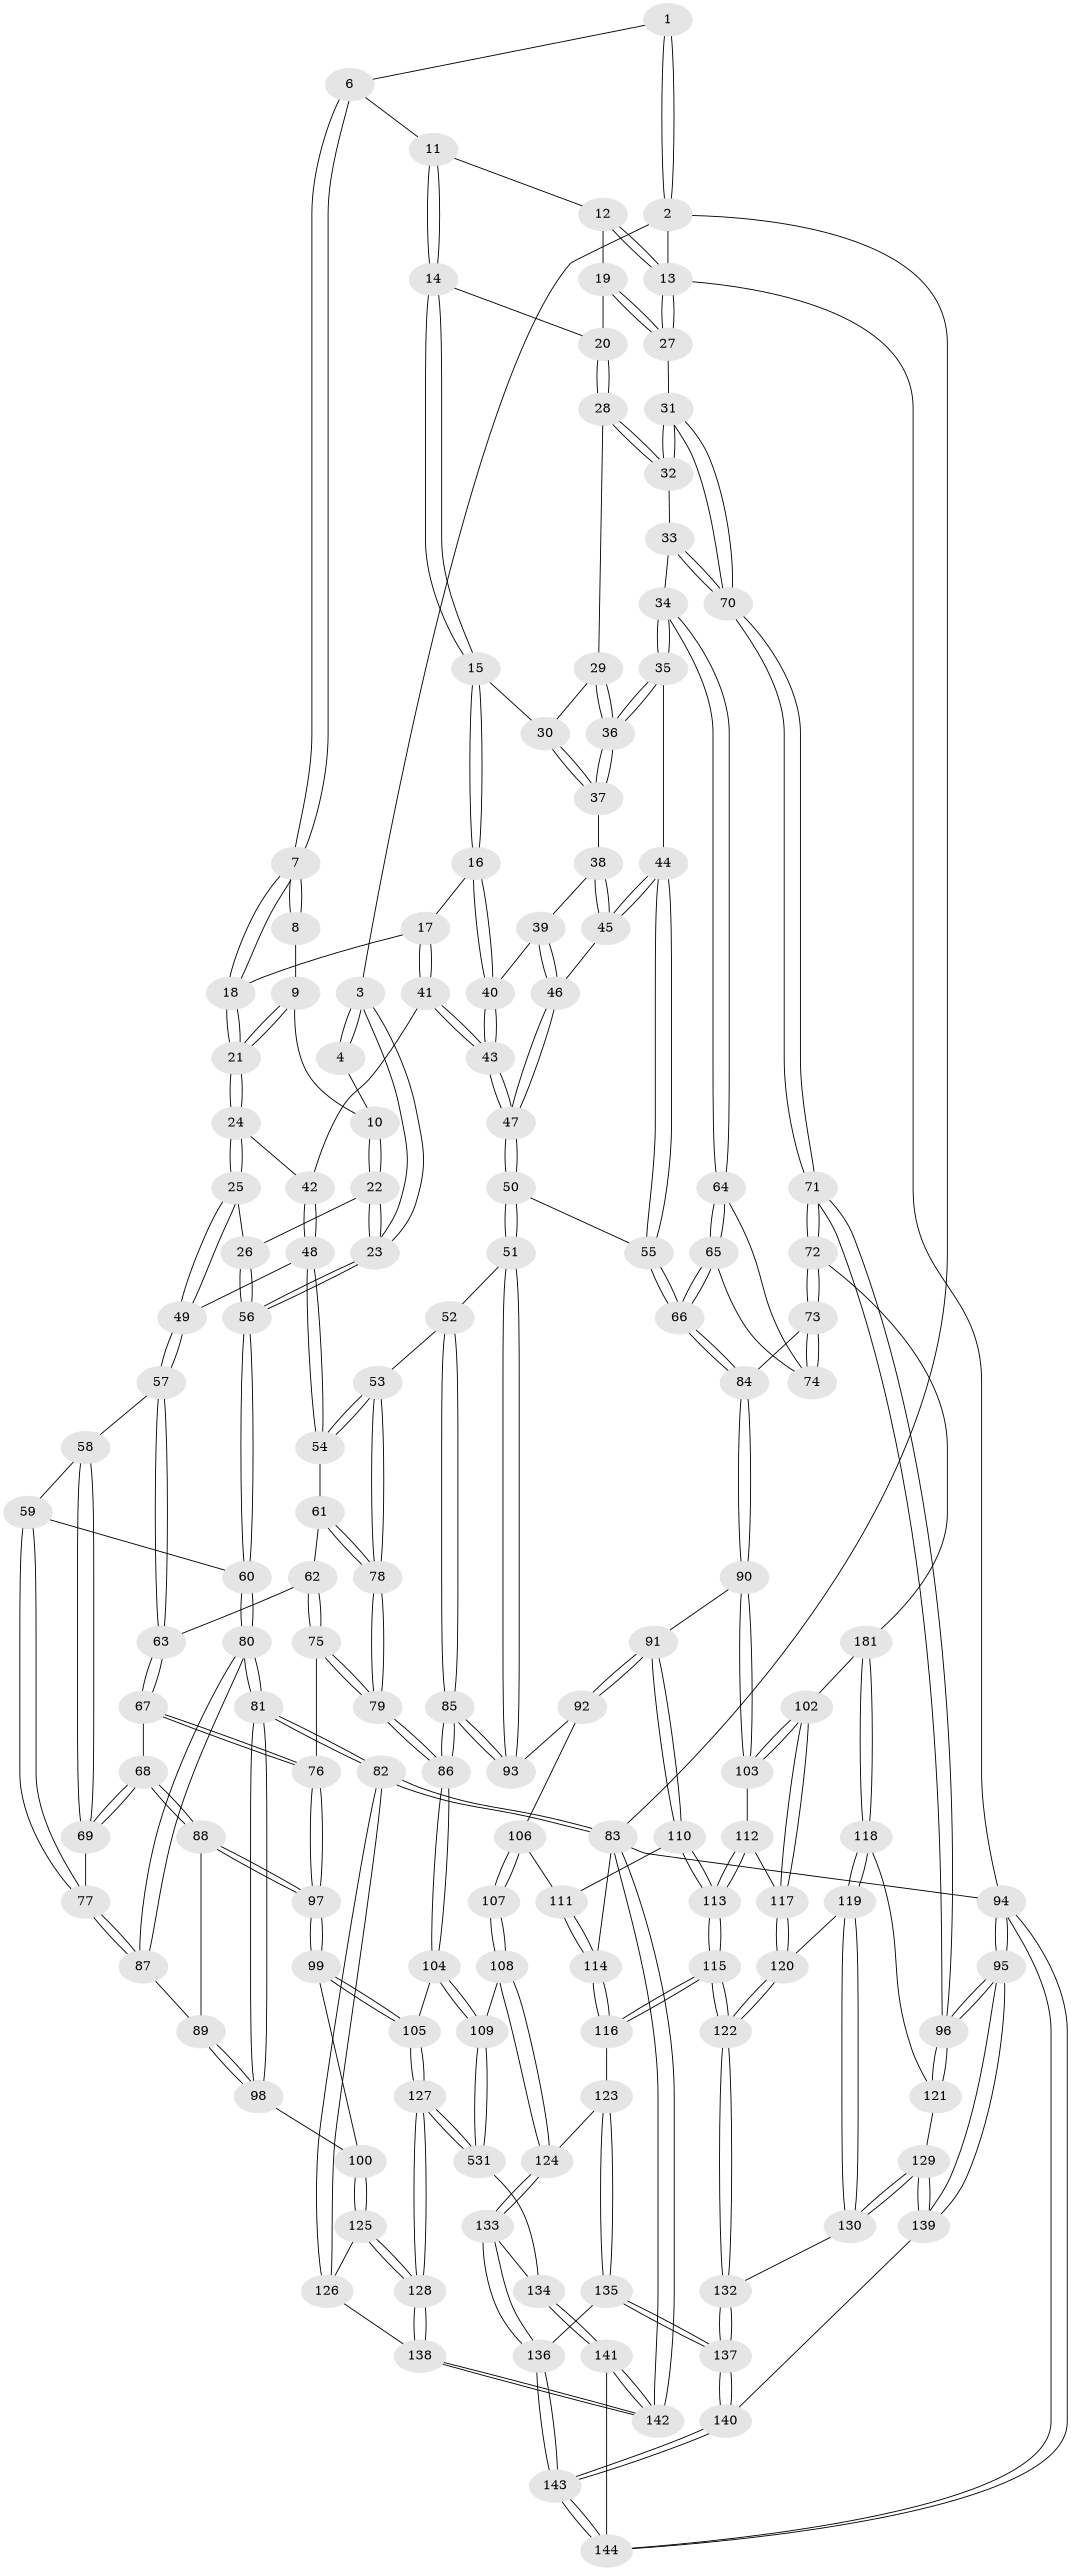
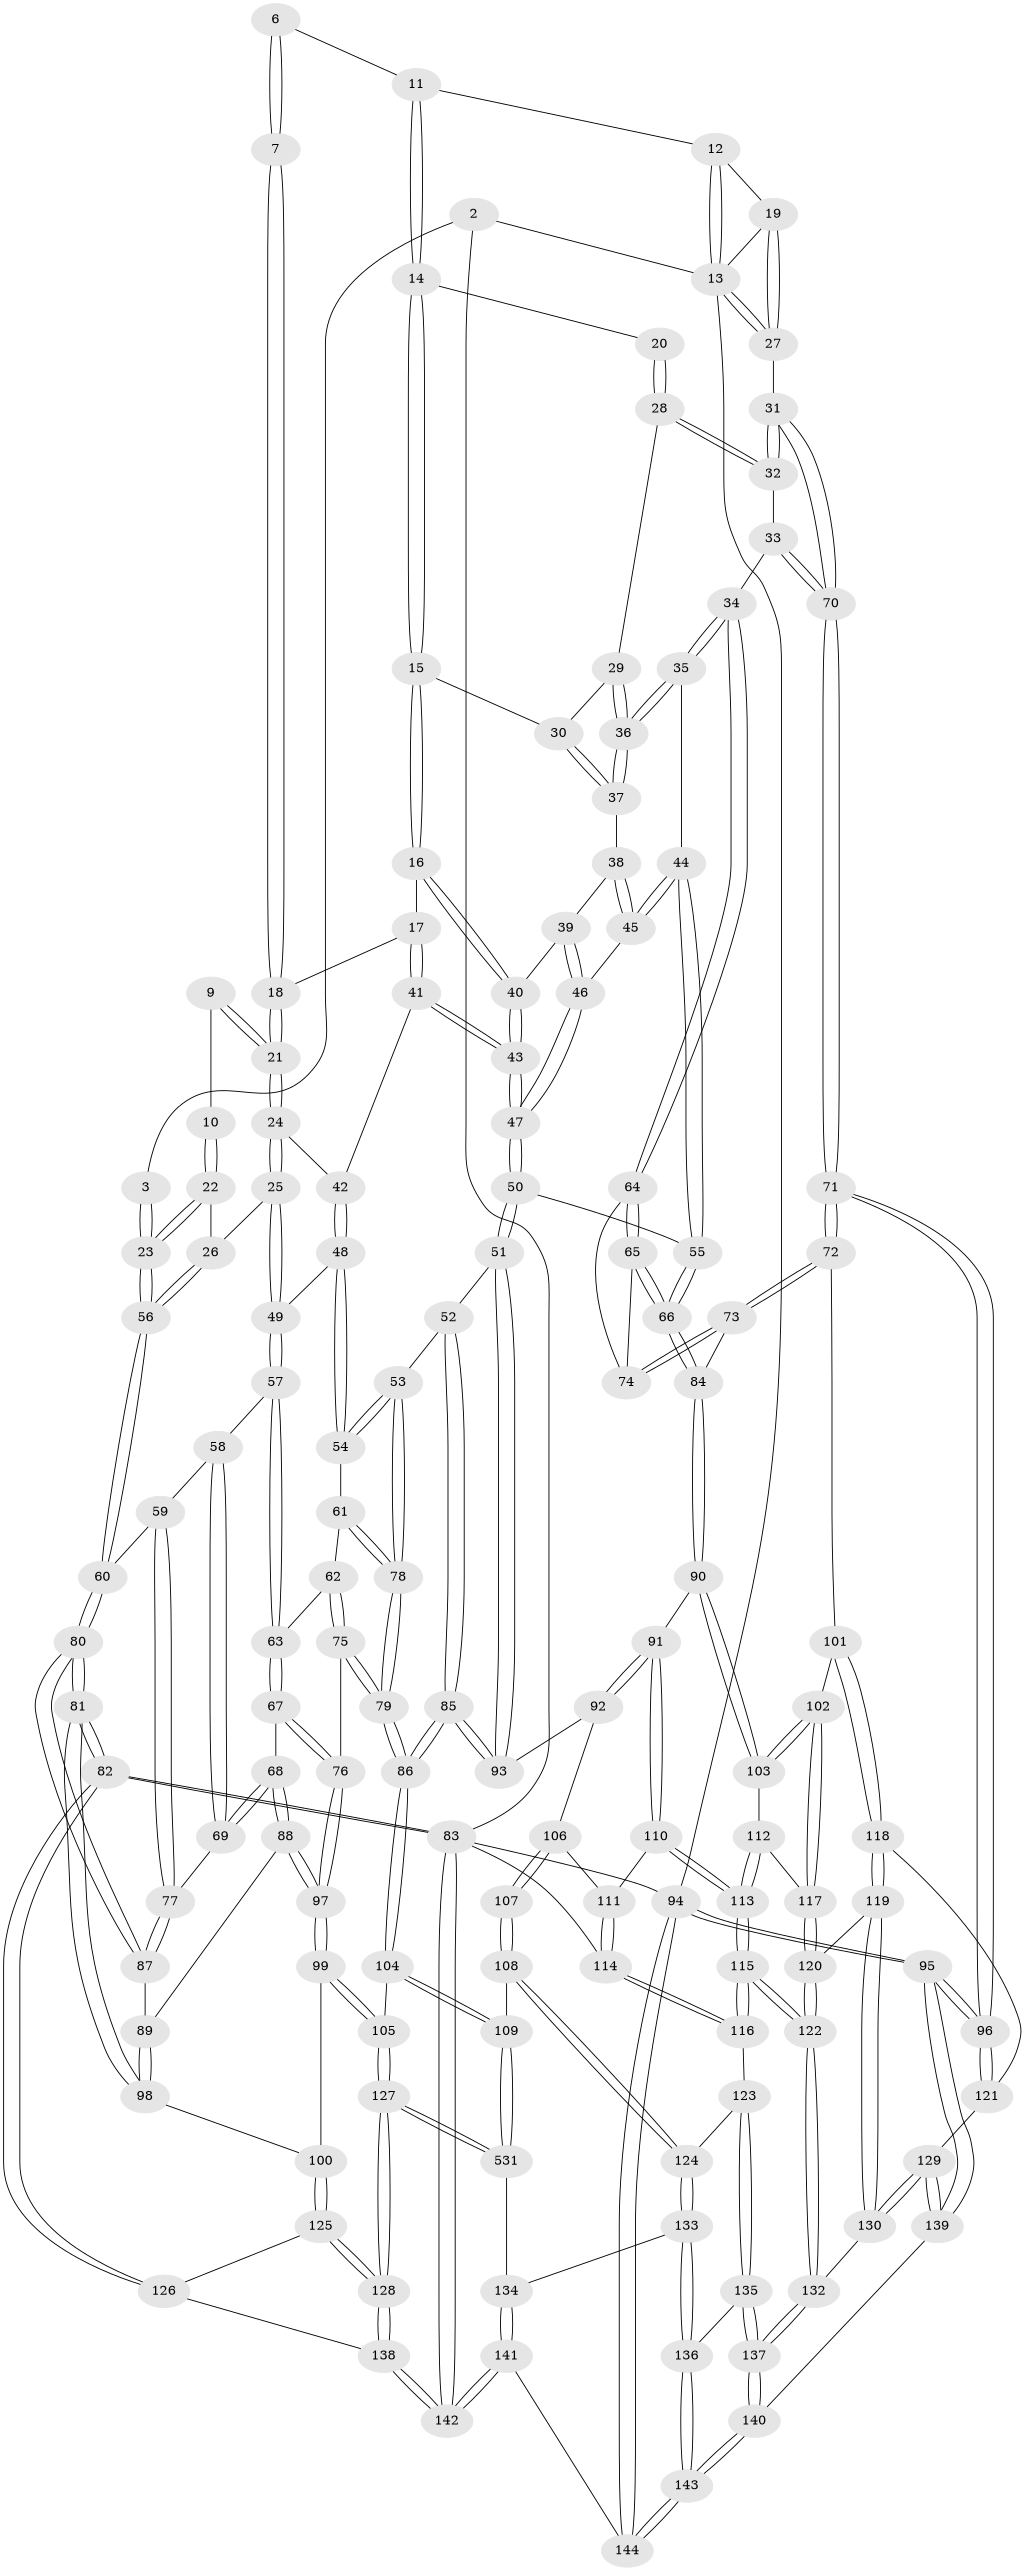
node "1": removed
edge "19" -- "20": now "19" -- "13"
node "8": removed
node "4": removed
node "181": label "181" -> "101"
